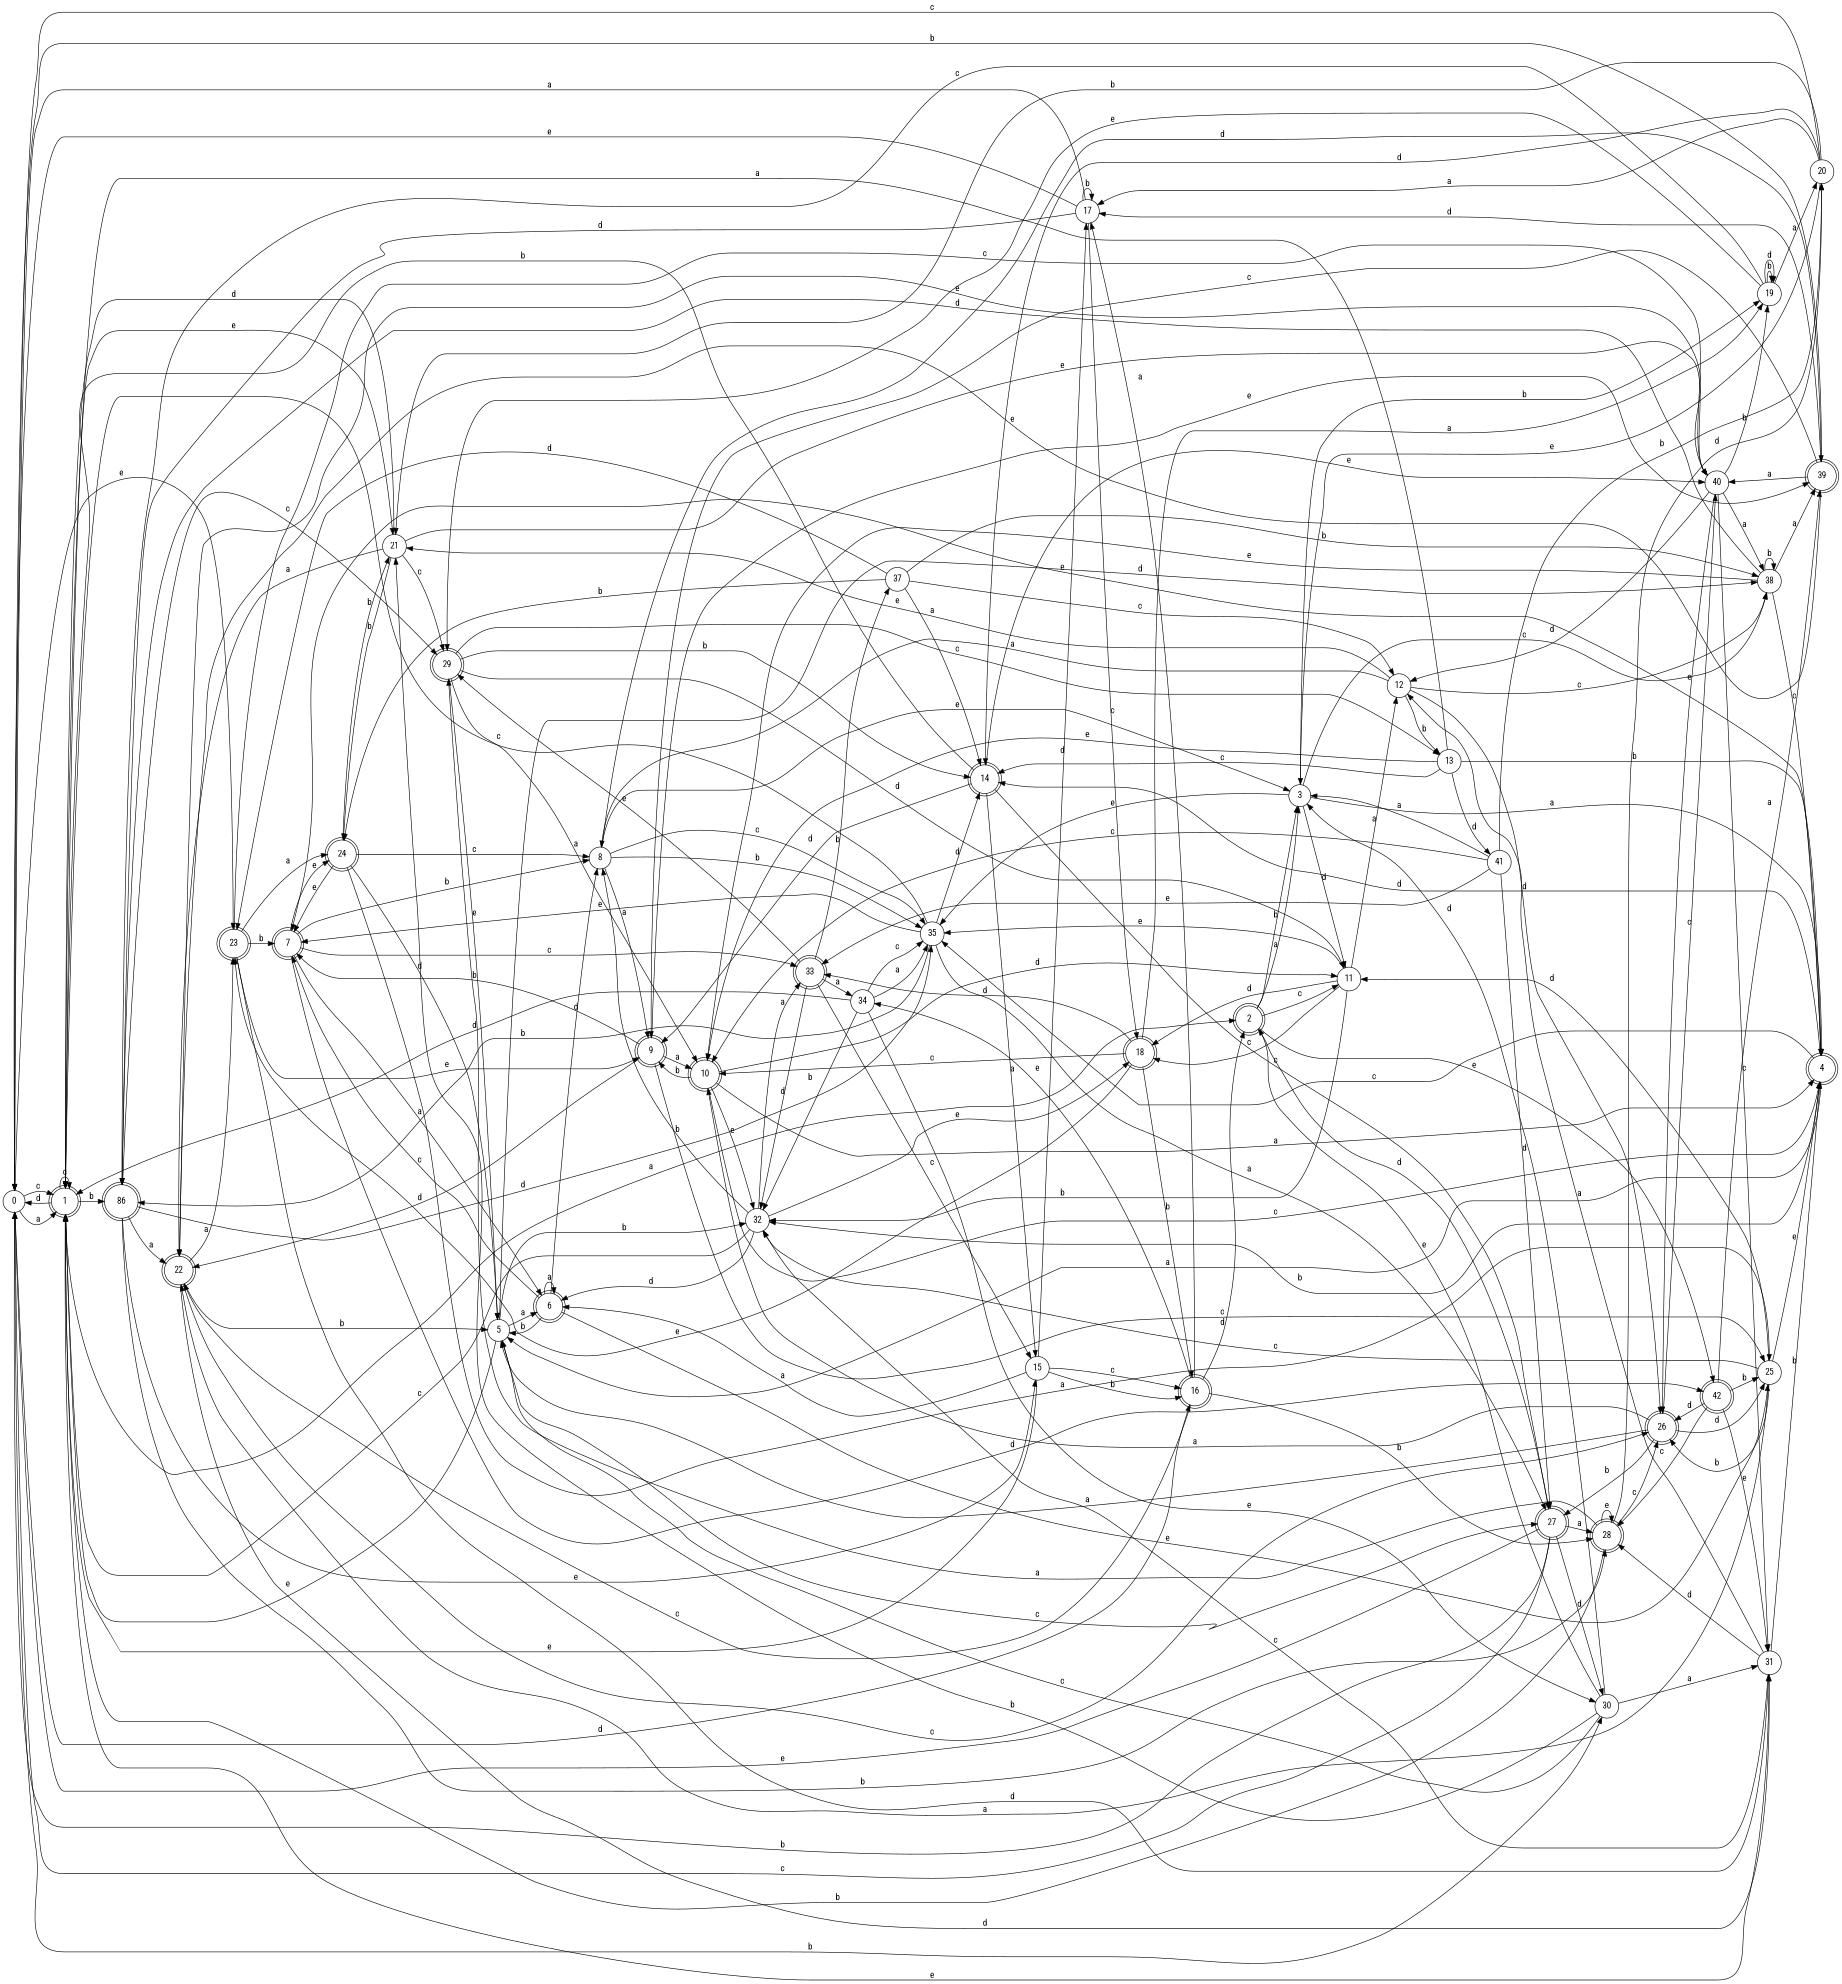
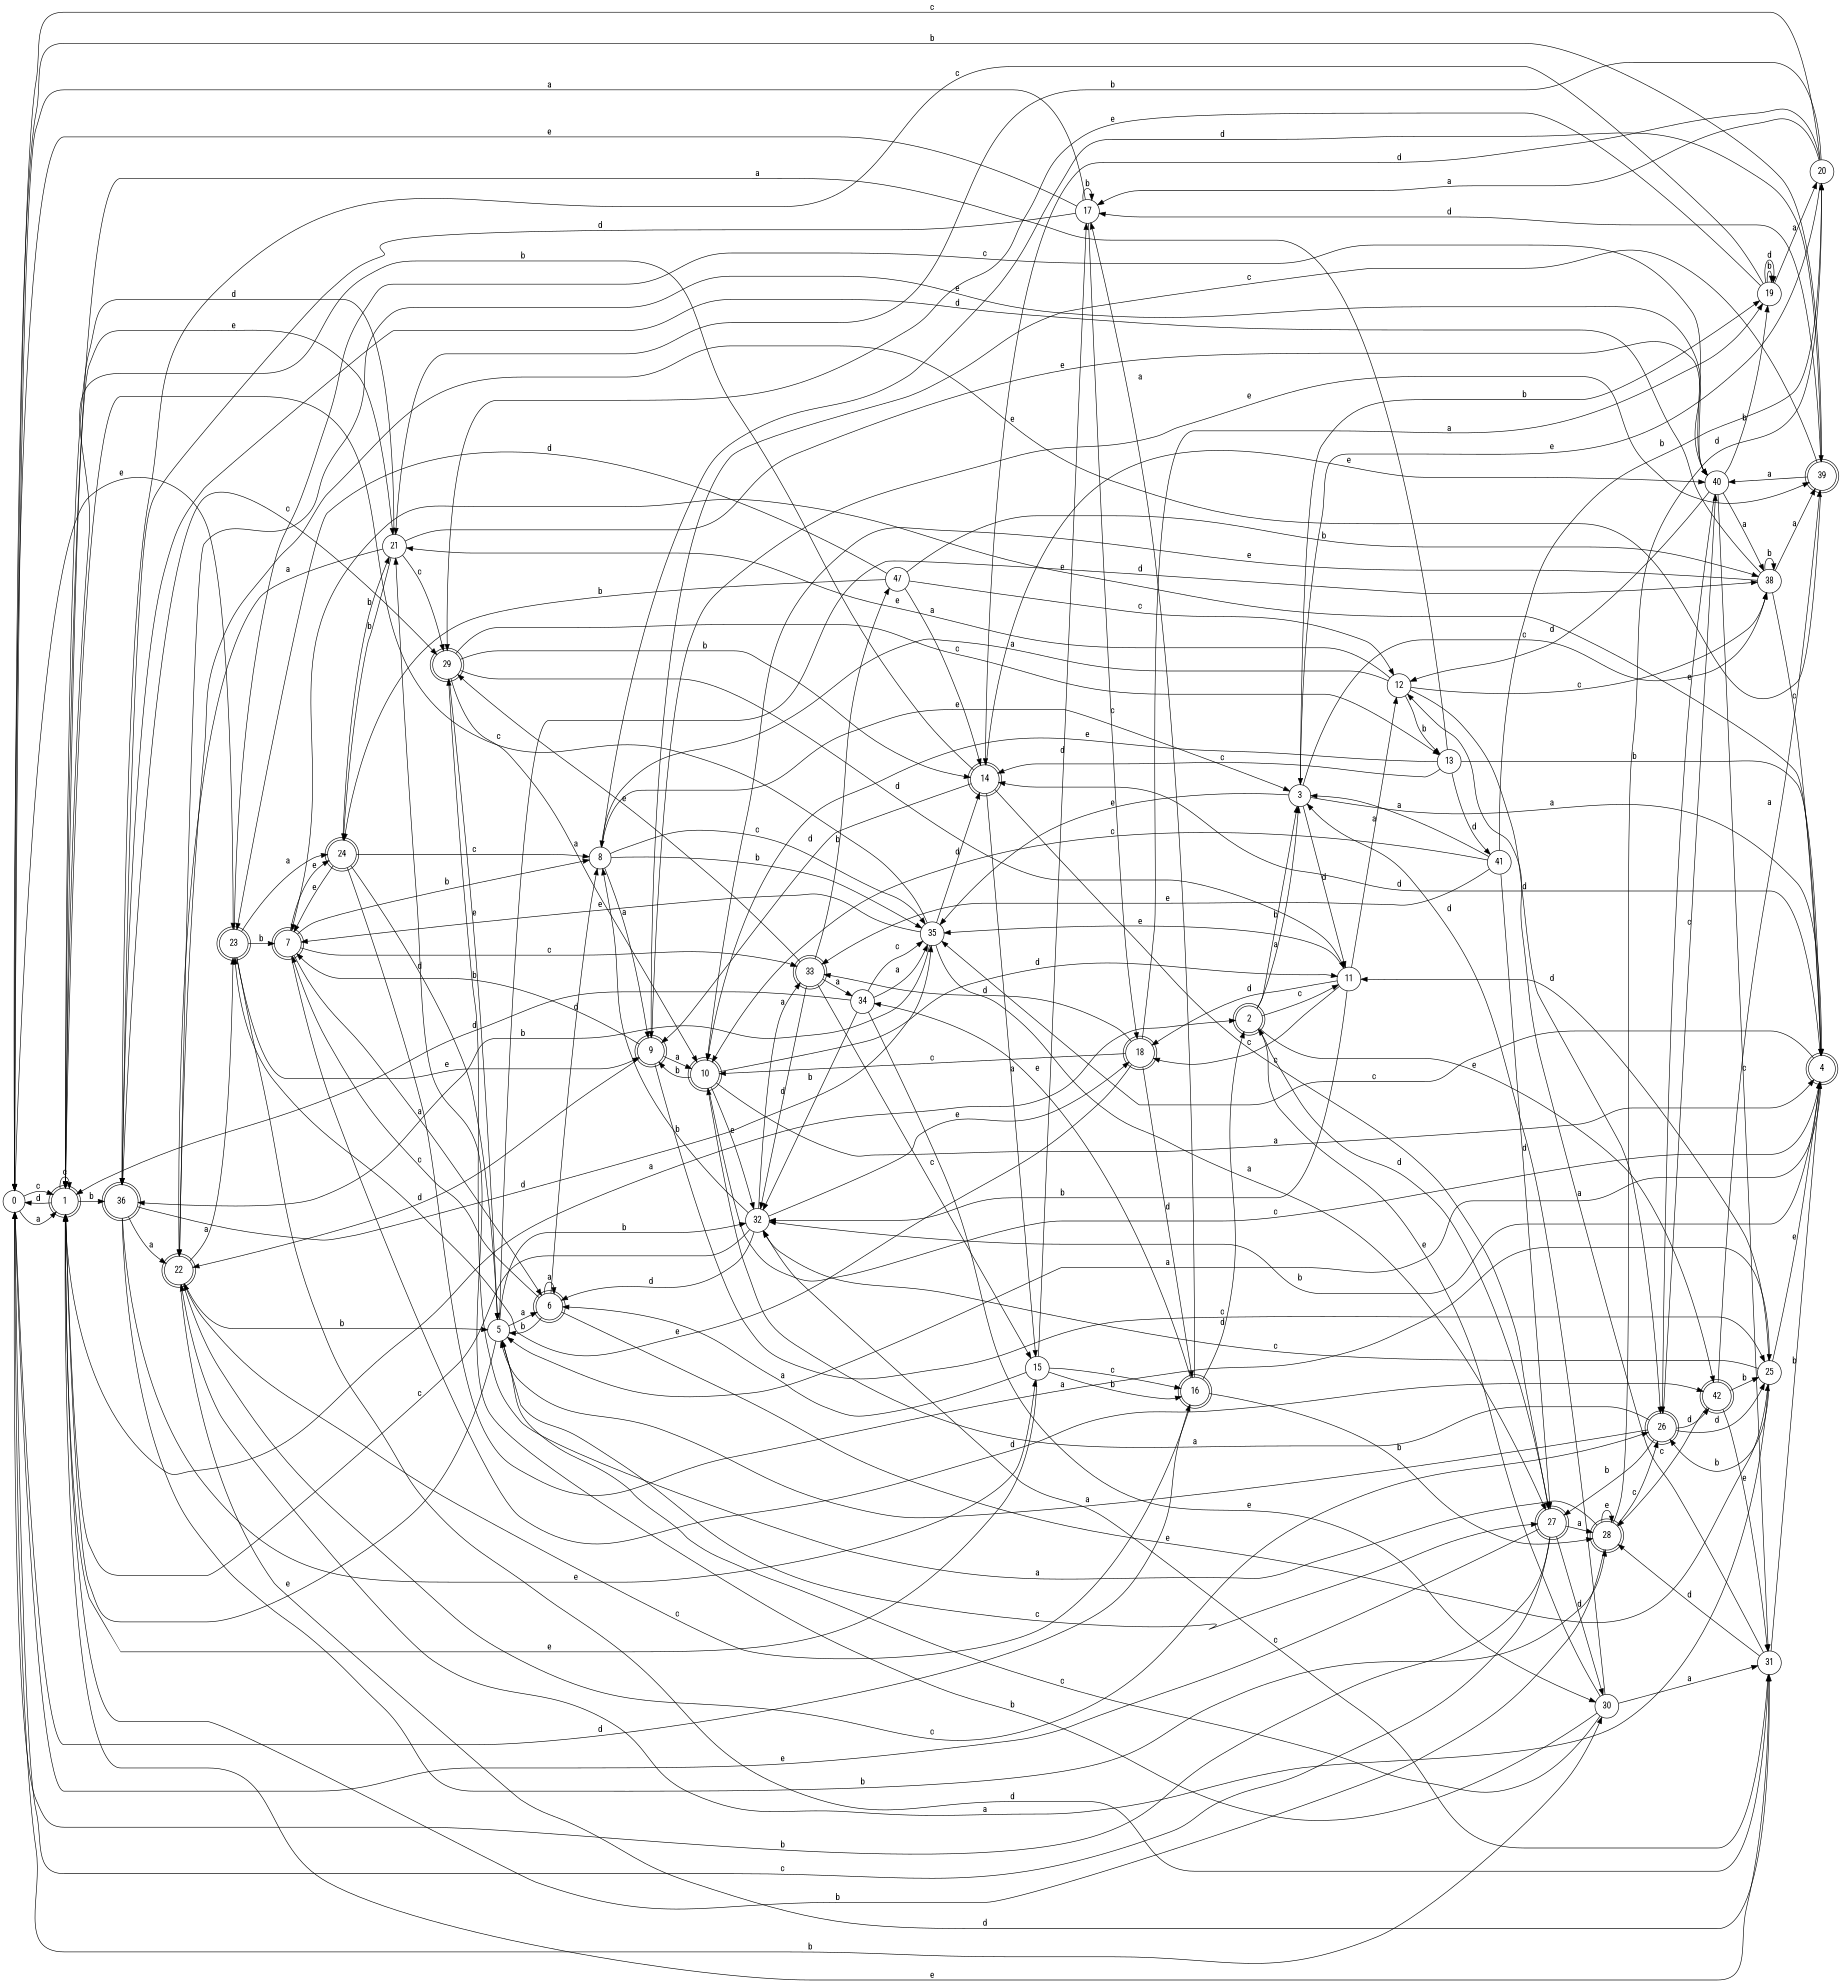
node "37": label "37" -> "47"
node "86": label "86" -> "36"
edge "18" -> "16": label "b" -> "d"
edge "42" -> "26": reversed
